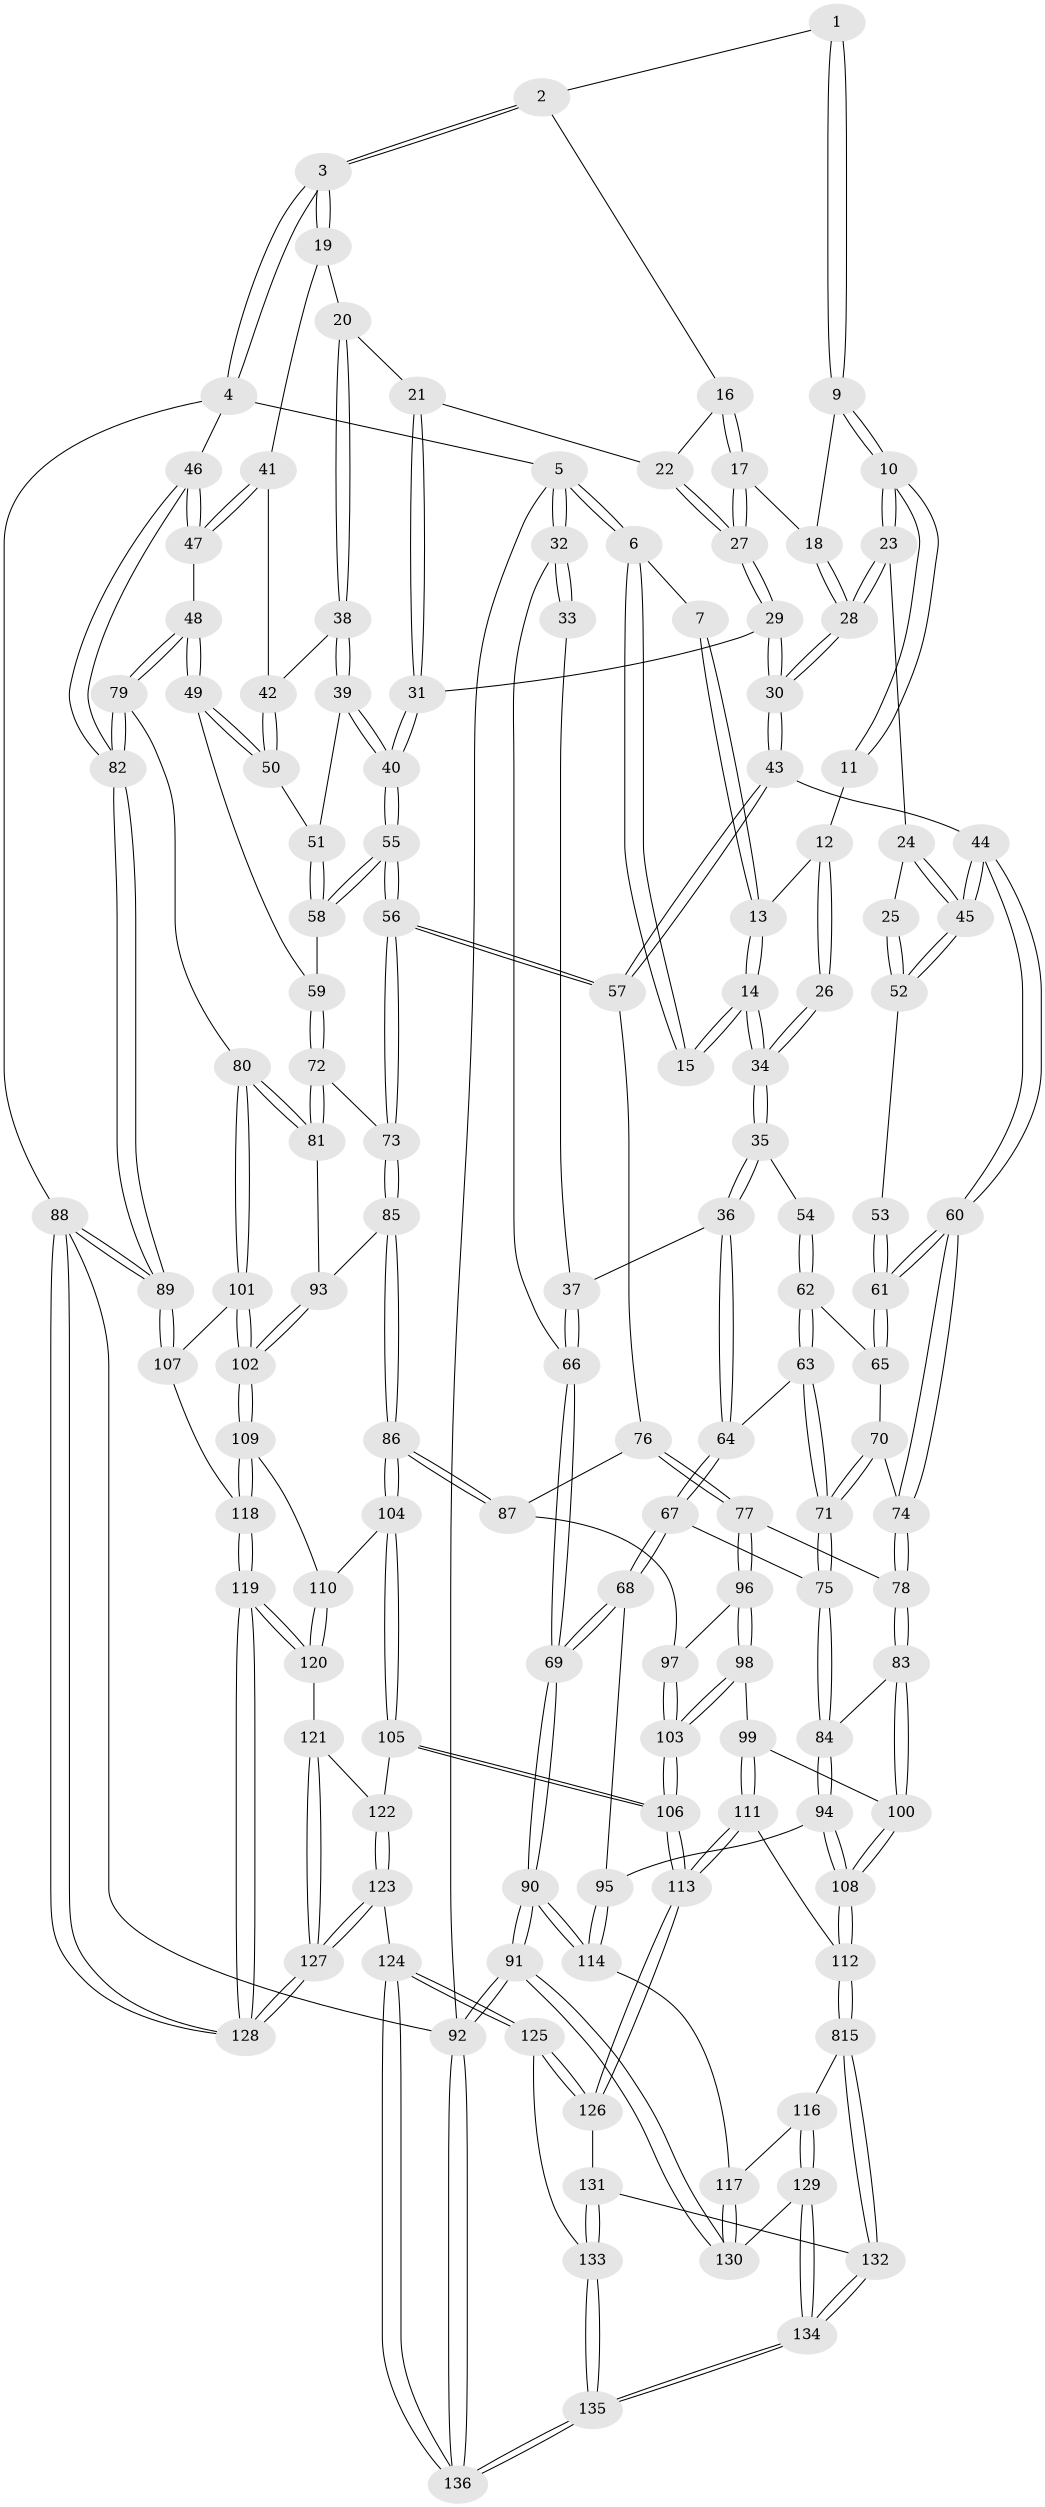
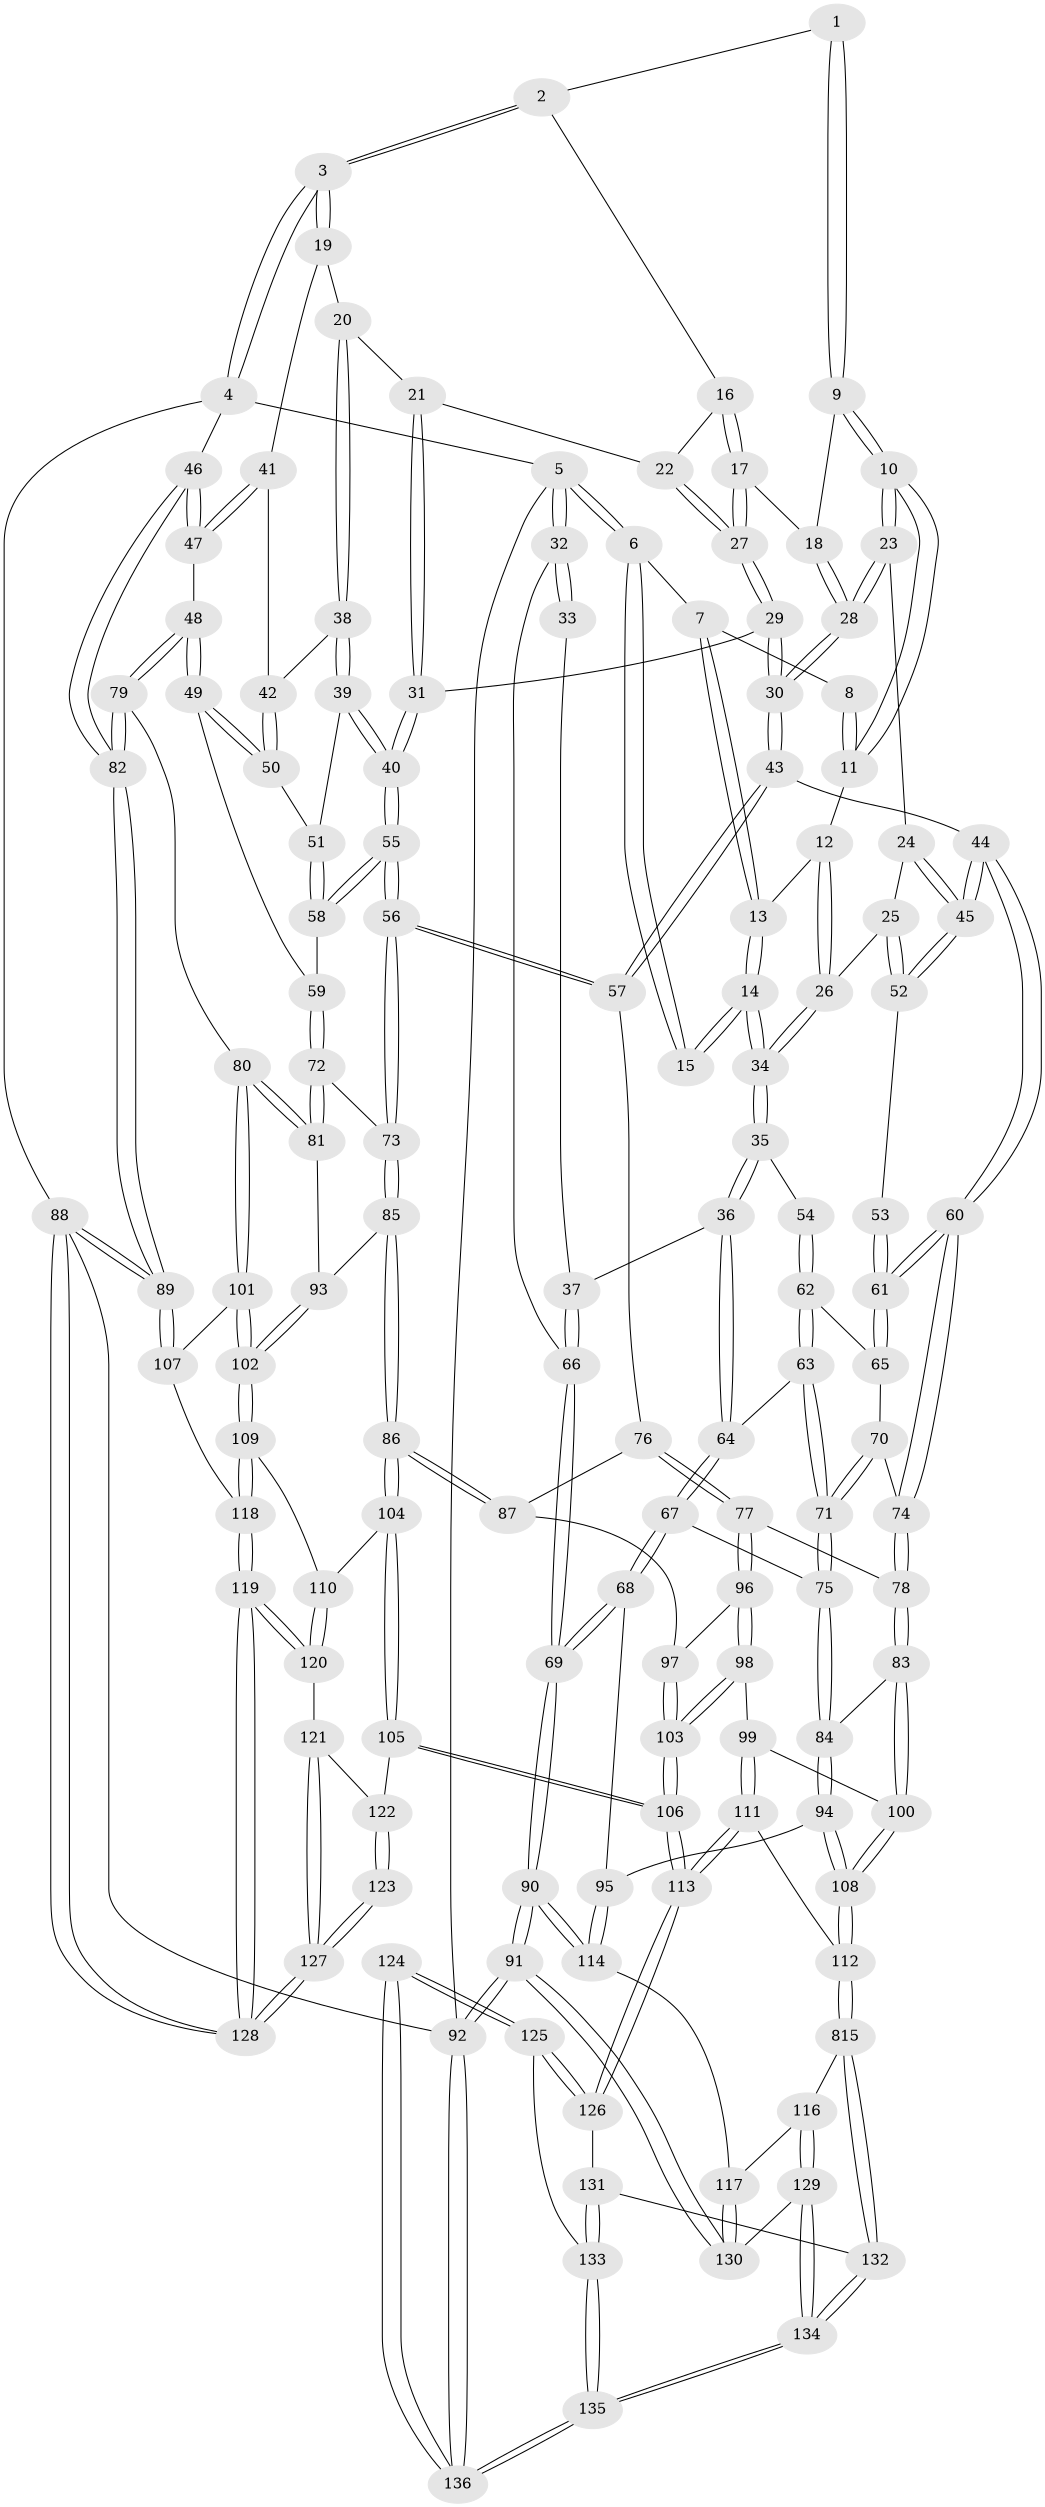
node "8": added
edge "25" -- "26": added
edge "123" -- "124": removed
